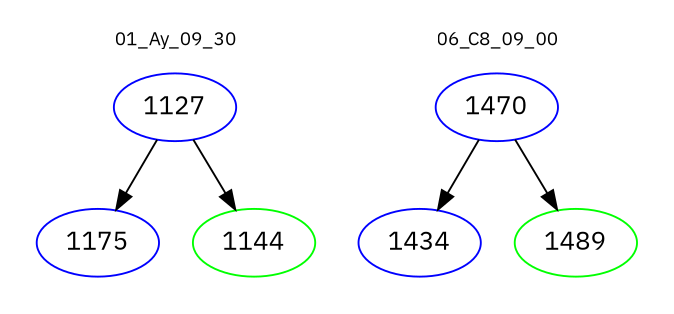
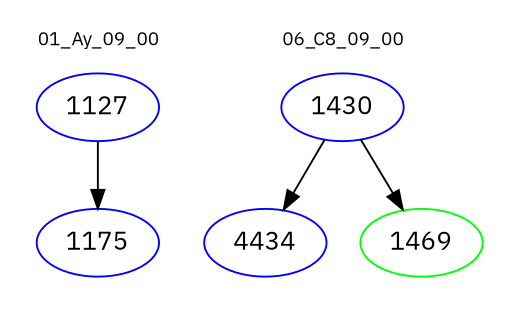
cluster "01_Ay_09_30": label "01_Ay_09_30" -> "01_Ay_09_00"
node "1470": label "1470" -> "1430"
node "1144": removed
node "1434": label "1434" -> "4434"
node "1489": label "1489" -> "1469"
